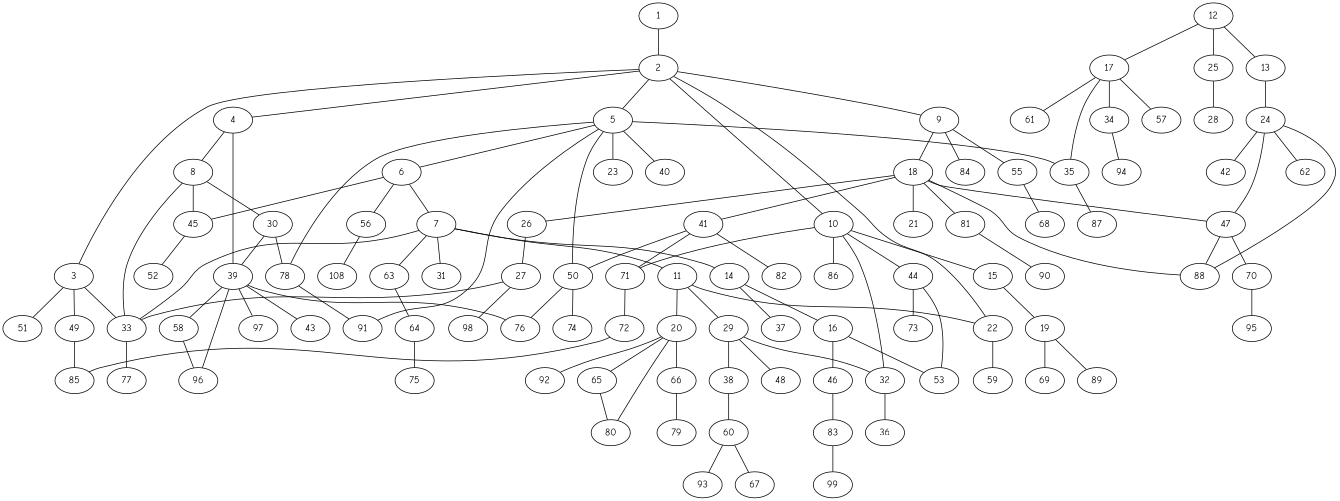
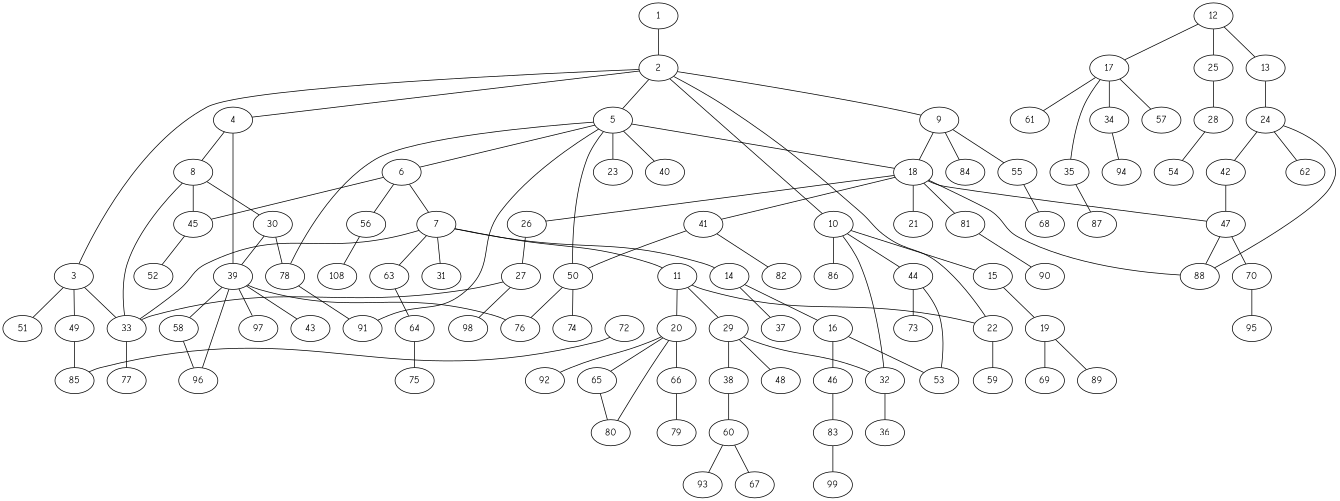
edge "5" -- "35": now "5" -- "18"
node "54": added
edge "24" -- "47": now "42" -- "47"
node "71": removed
